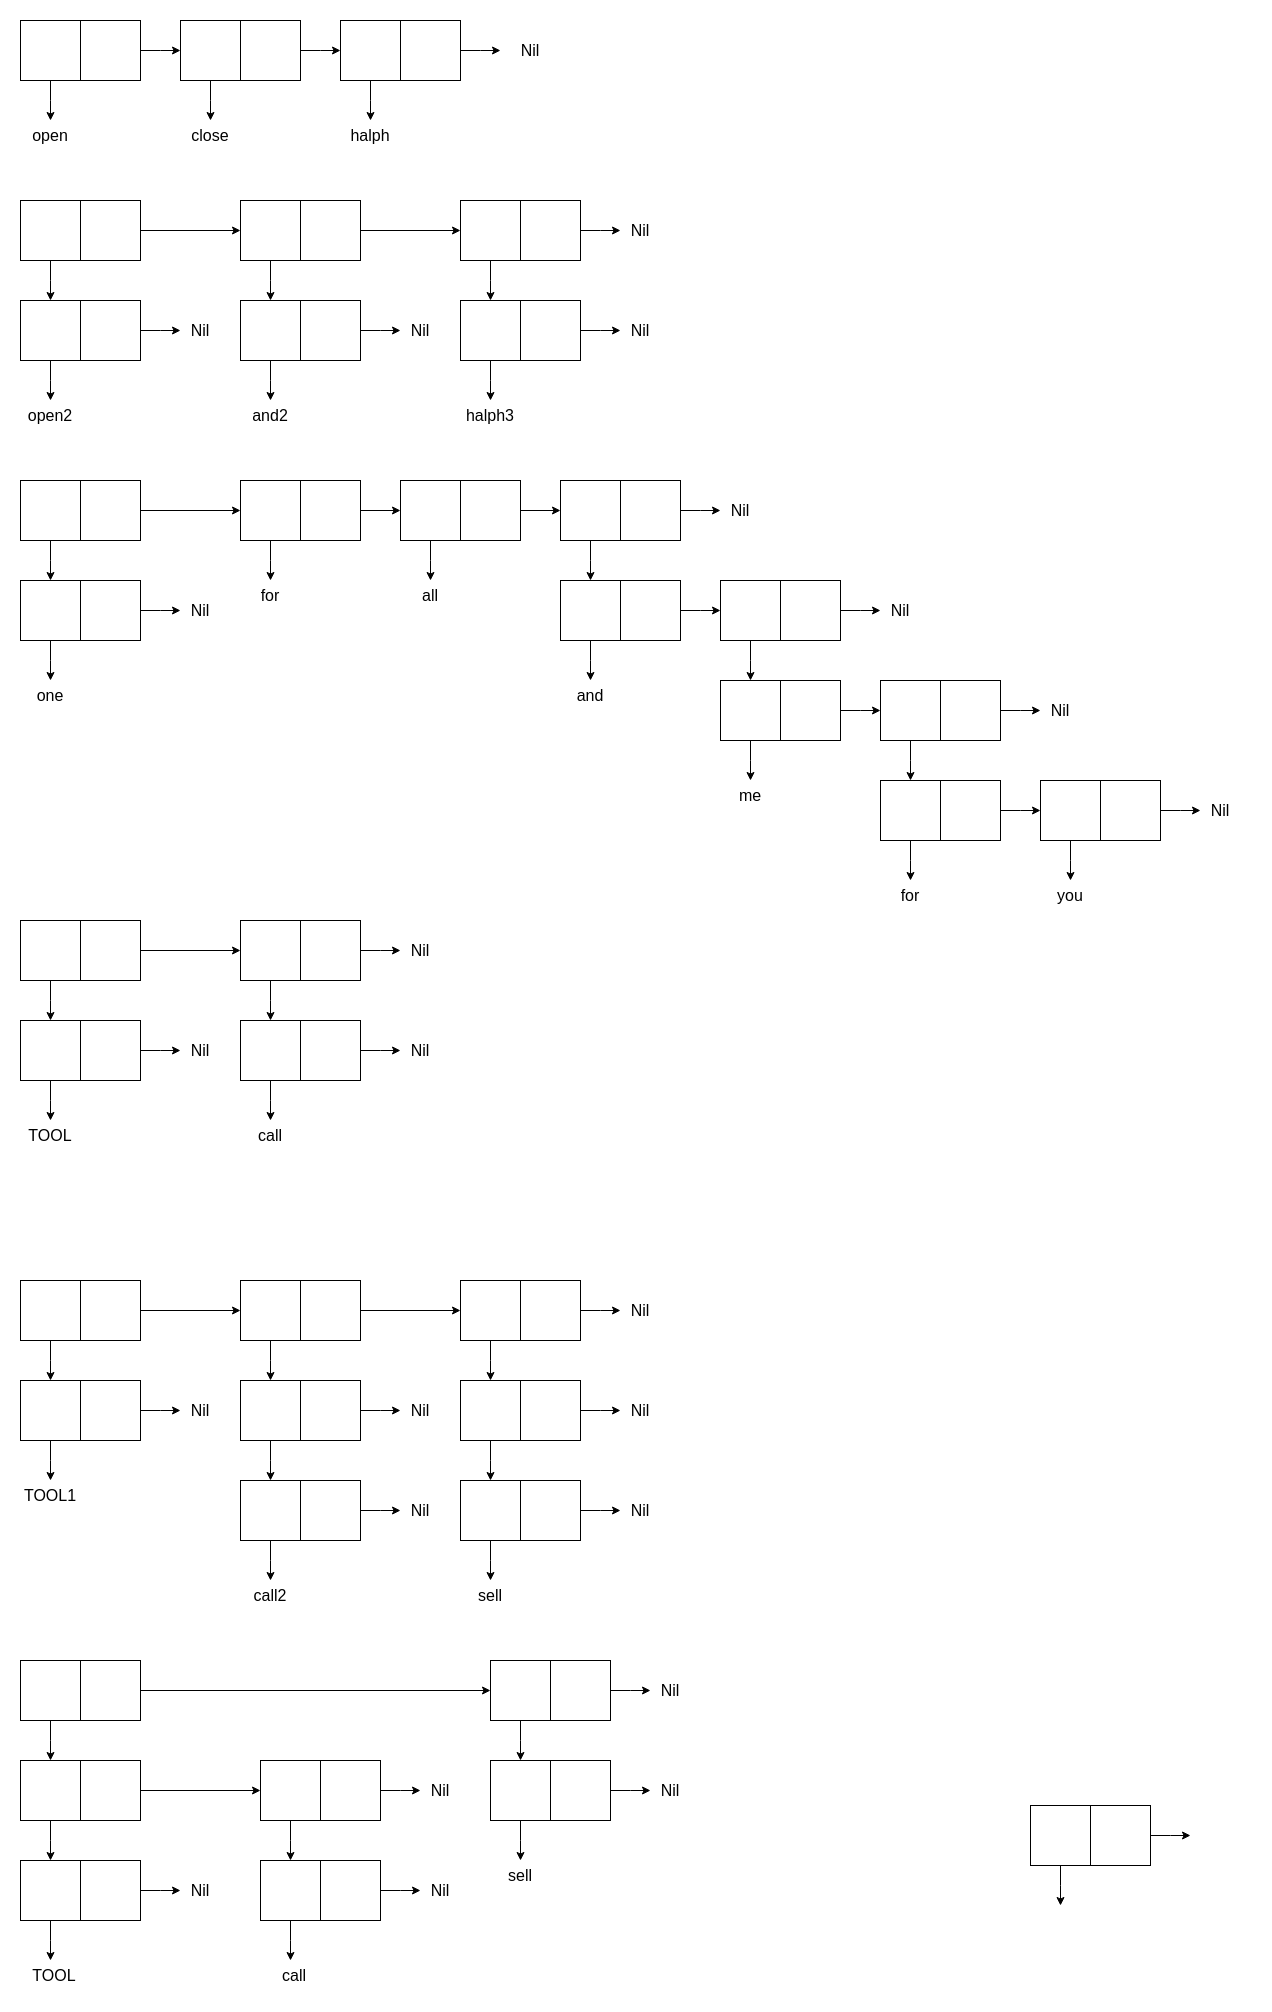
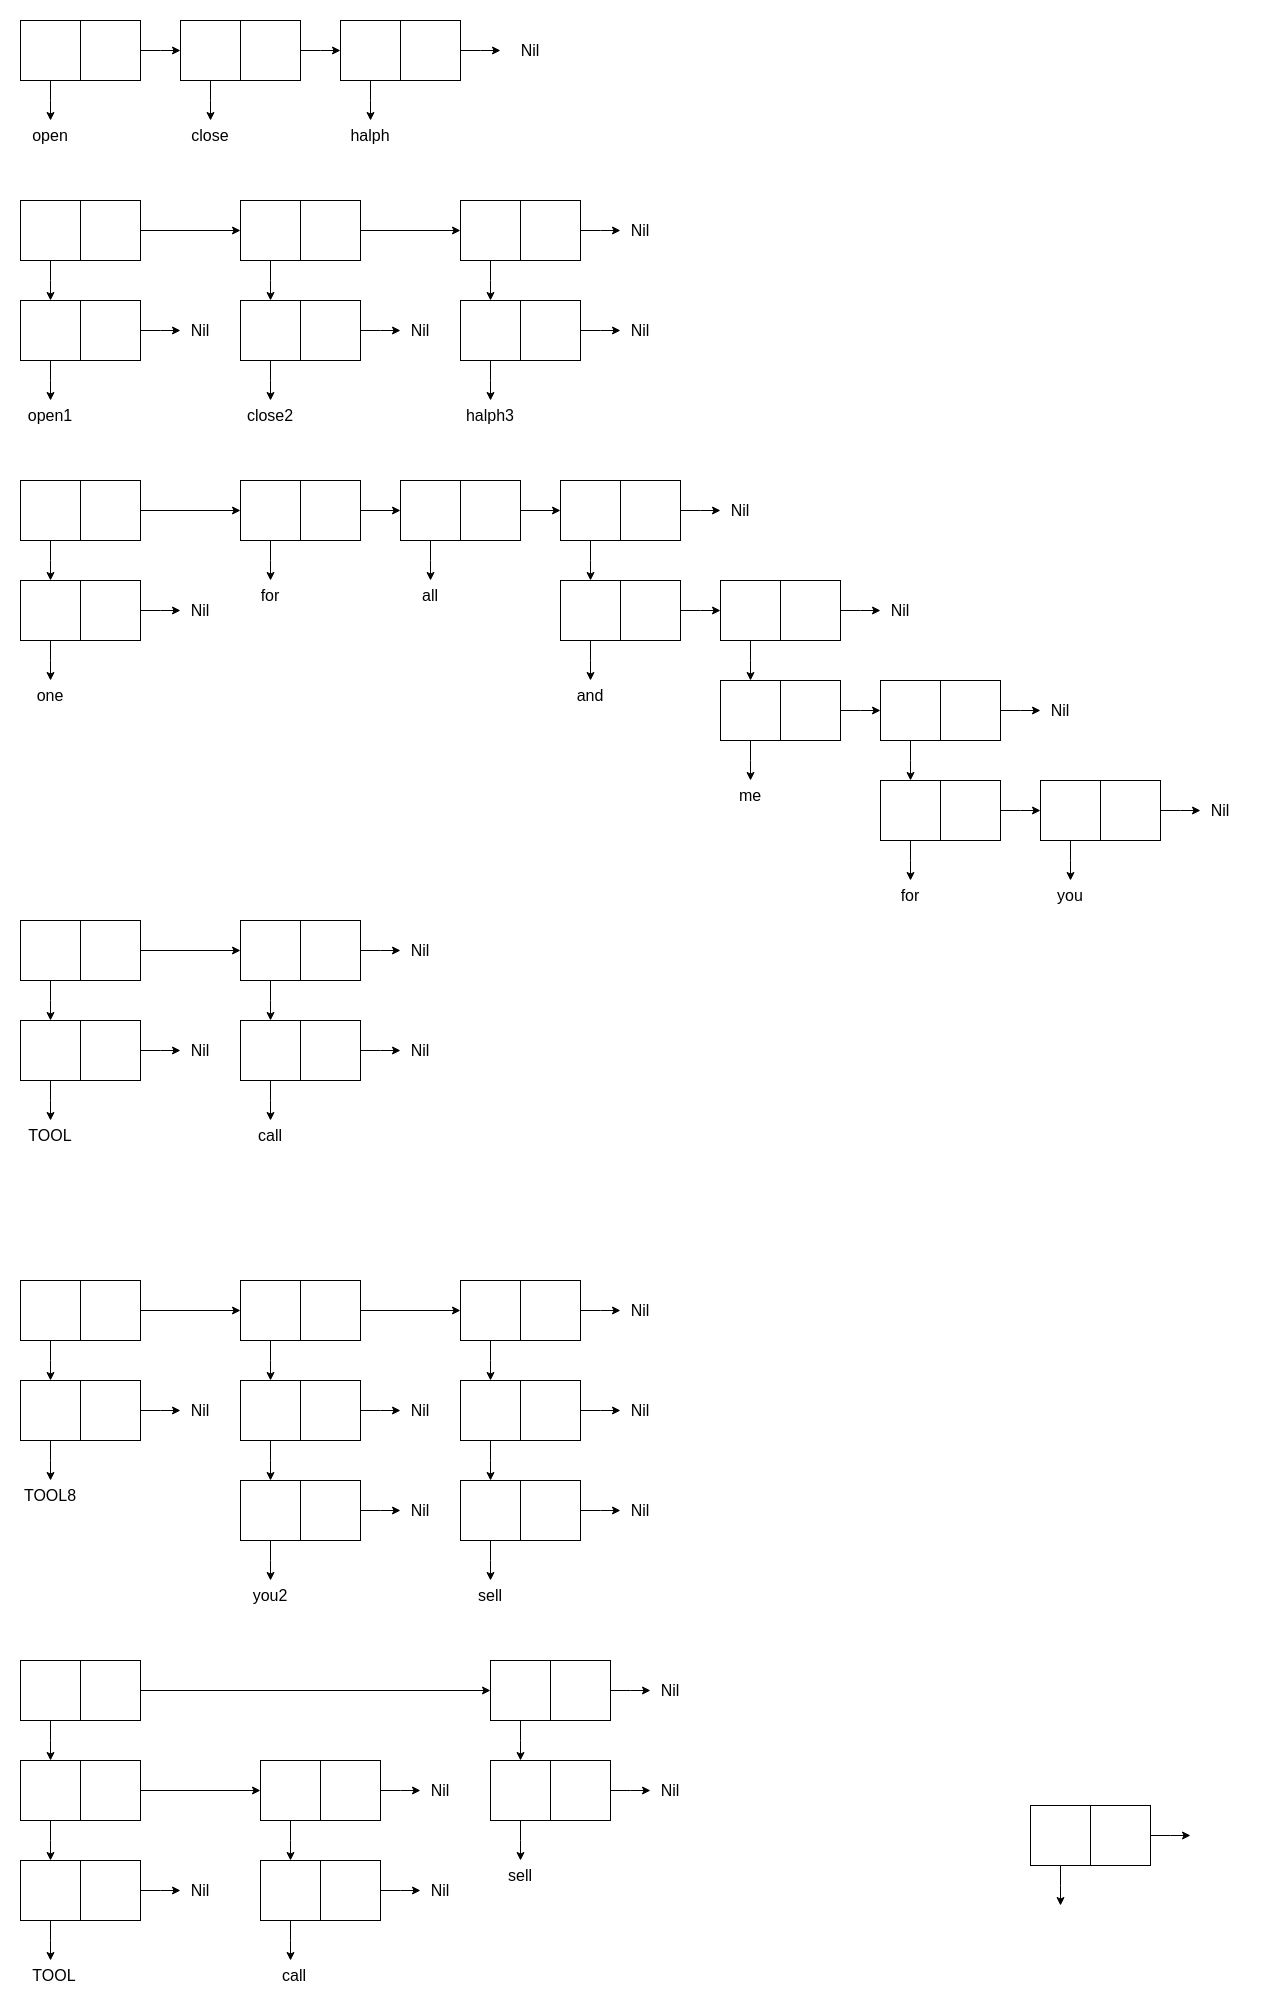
node "open2": label "open2" -> "open1"
node "and2": label "and2" -> "close2"
node "TOOL1": label "TOOL1" -> "TOOL8"
node "call2": label "call2" -> "you2"
